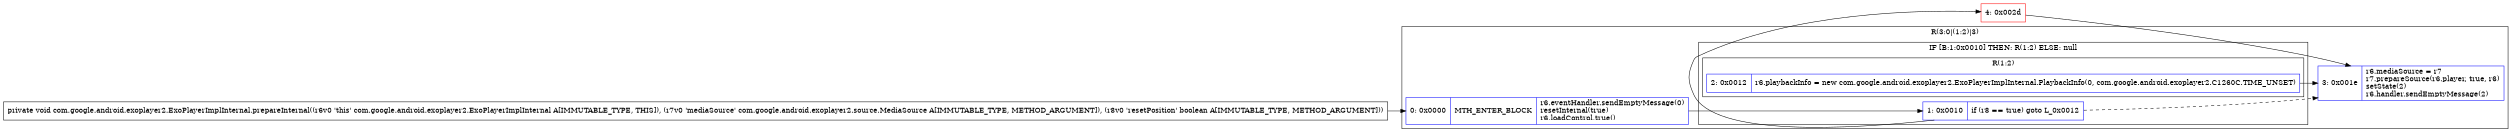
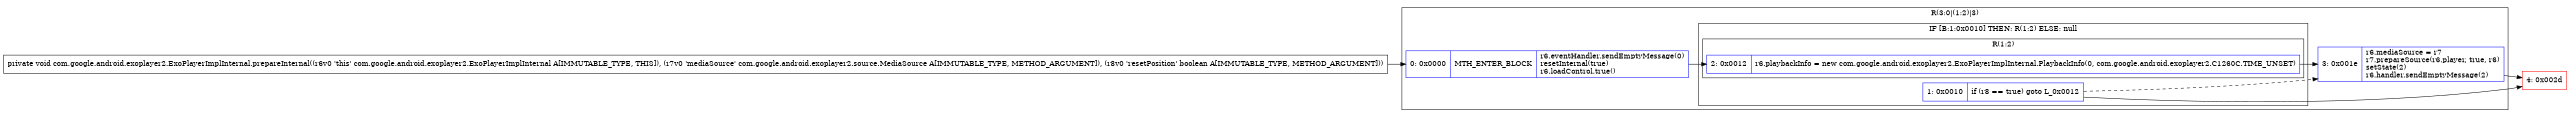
edge "4: 0x002d" -> "3: 0x001e": reversed
edge "0: 0x0000" -> "1: 0x0010": now "0: 0x0000" -> "2: 0x0012"
